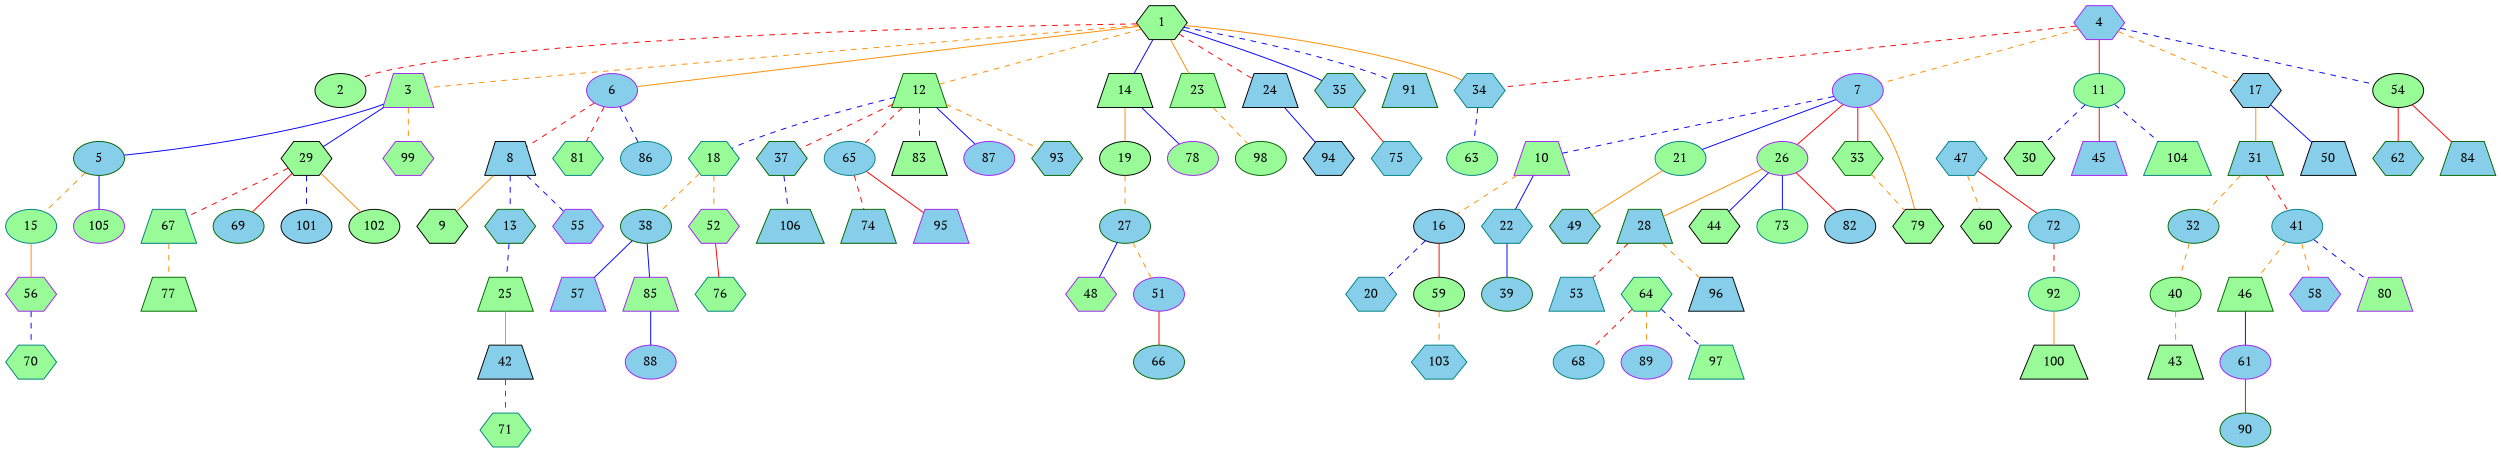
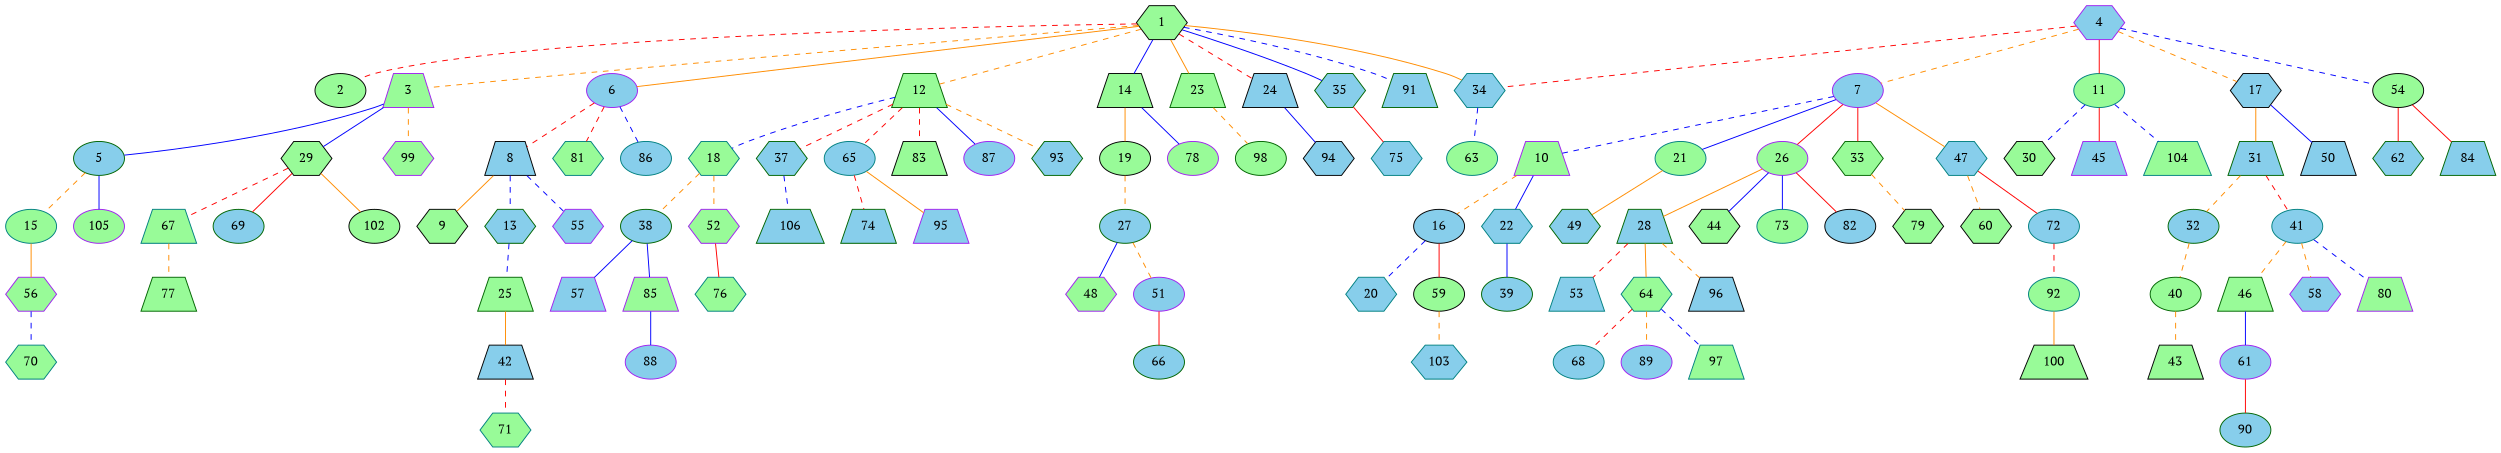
edge "7" -- "79": now "7" -- "47"
edge "65" -- "95": color red -> darkorange
node "101": removed
edge "28" -- "64": added
